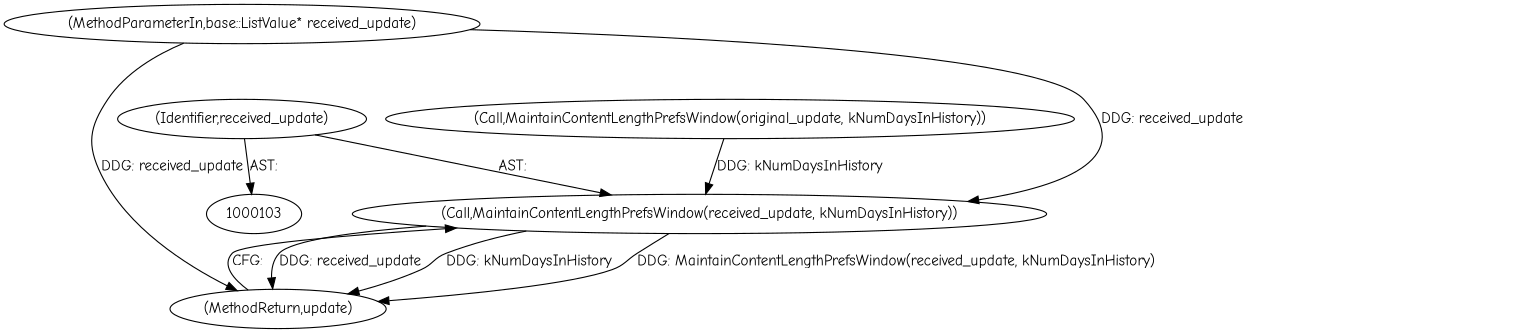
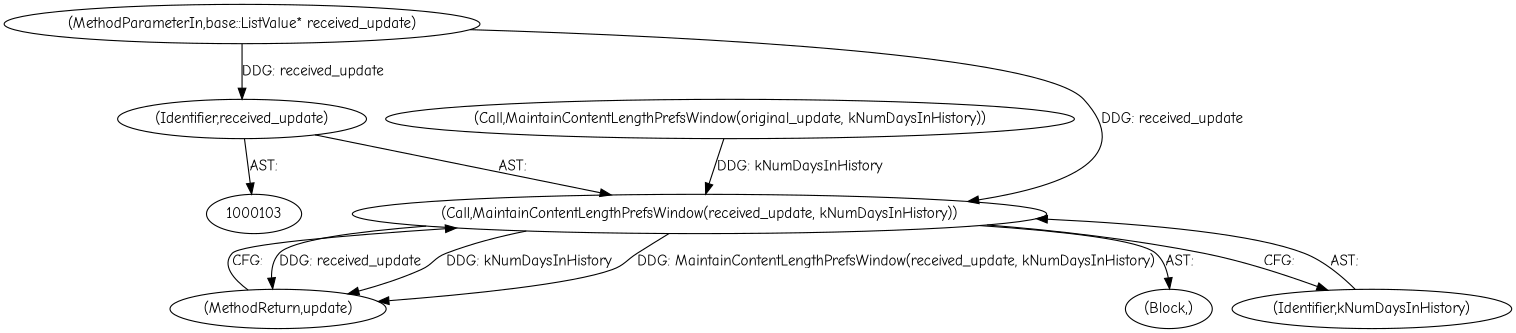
edge "(MethodParameterIn,base::ListValue* received_update)" -> "(MethodReturn,update)": now "(MethodParameterIn,base::ListValue* received_update)" -> "(Identifier,received_update)"
node "(Block,)": added
node "(Identifier,kNumDaysInHistory)": added
